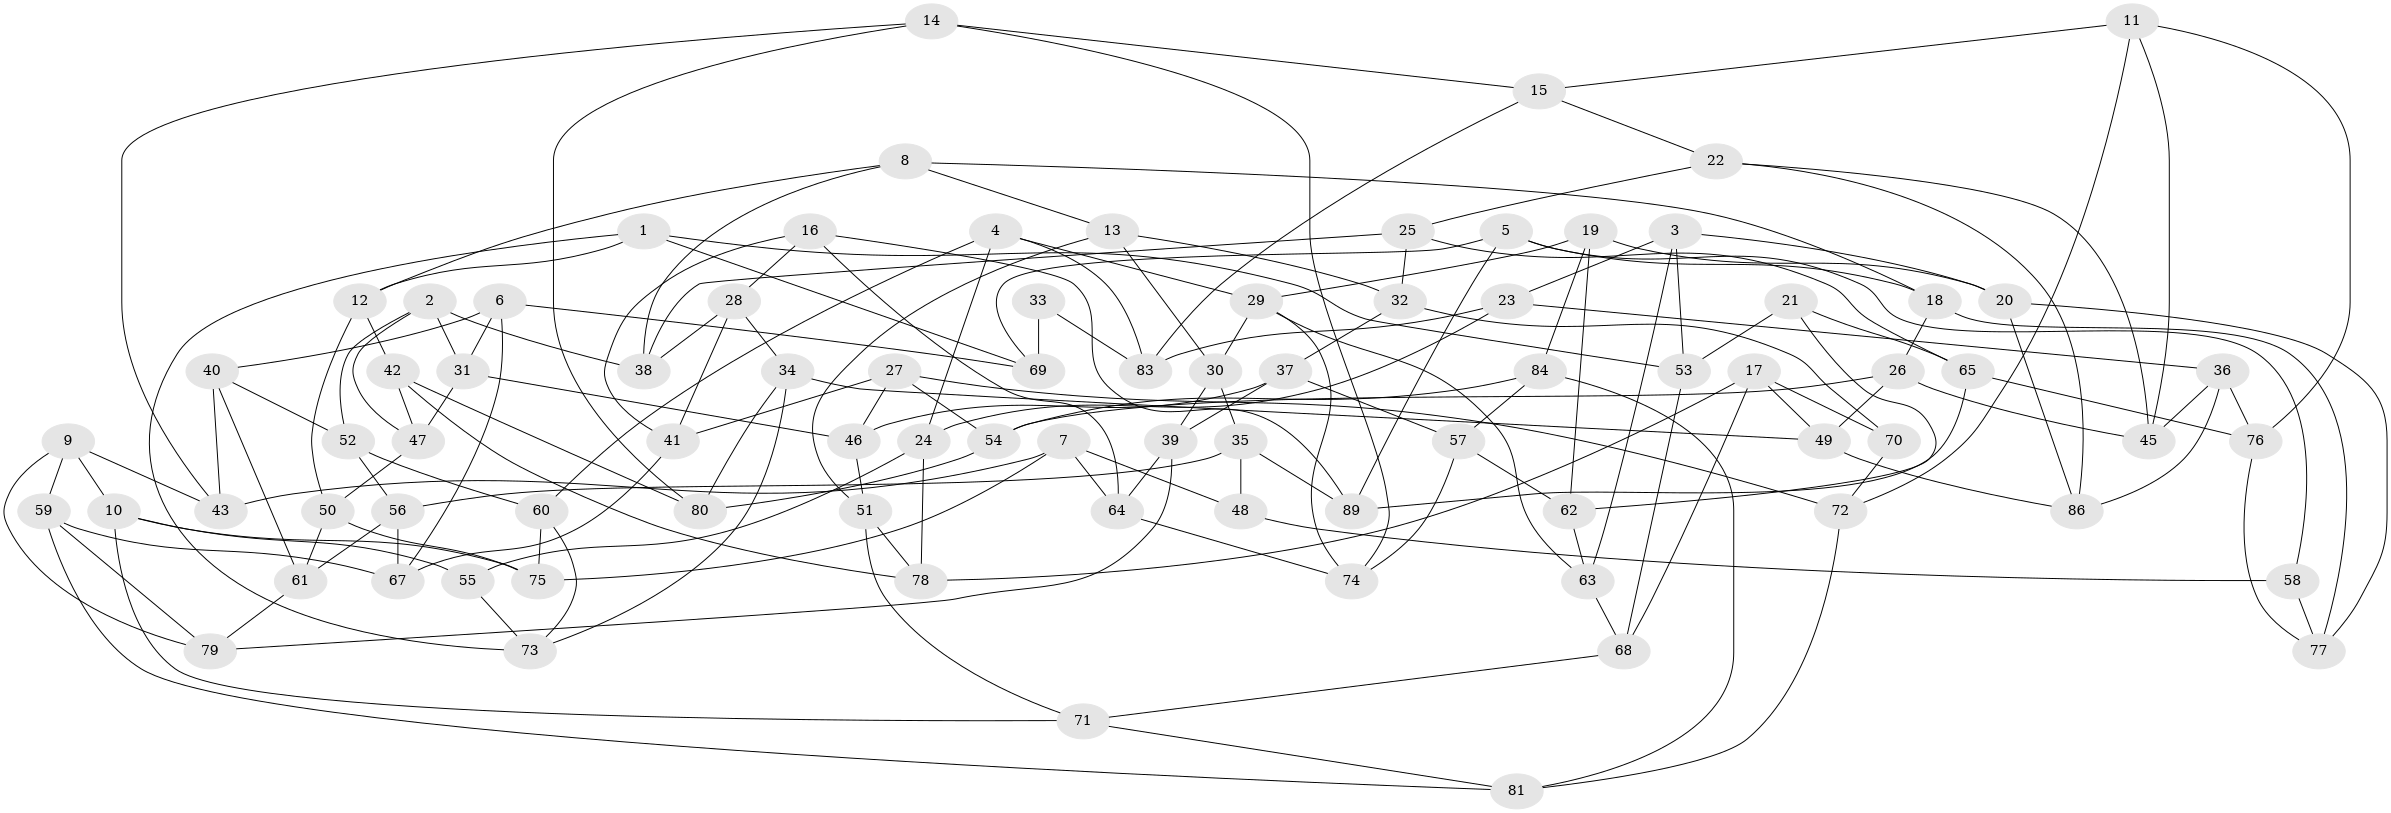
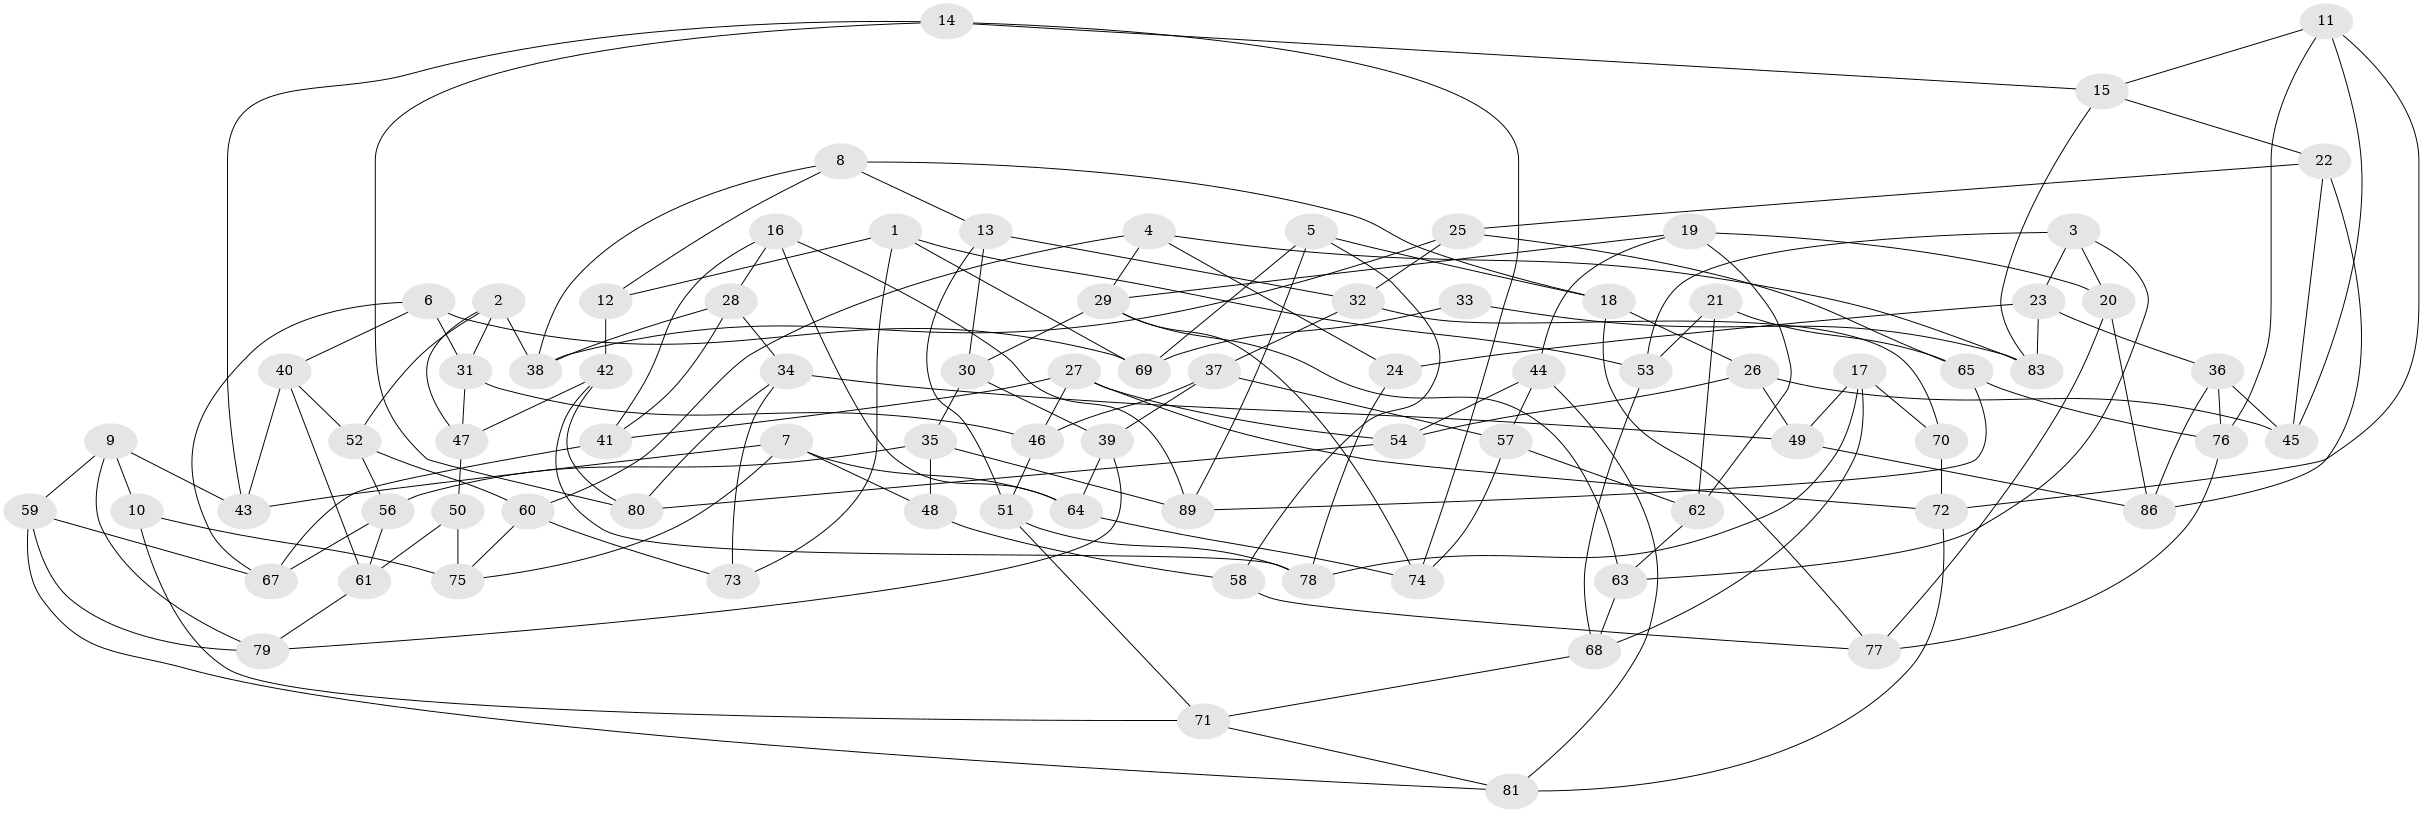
node "84": label "84" -> "44"
edge "12" -- "50": removed
node "55": removed
